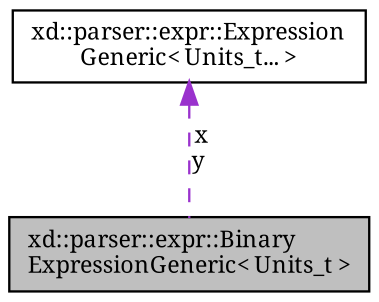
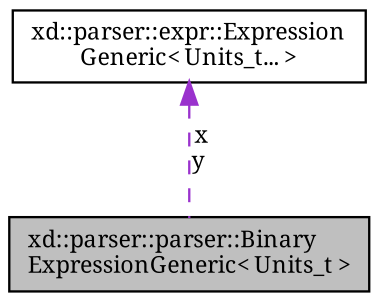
node "xd::parser::expr::Binary ExpressionGeneric< Units_t >": label "xd::parser::expr::Binary ExpressionGeneric< Units_t >" -> "xd::parser::parser::Binary ExpressionGeneric< Units_t >"
